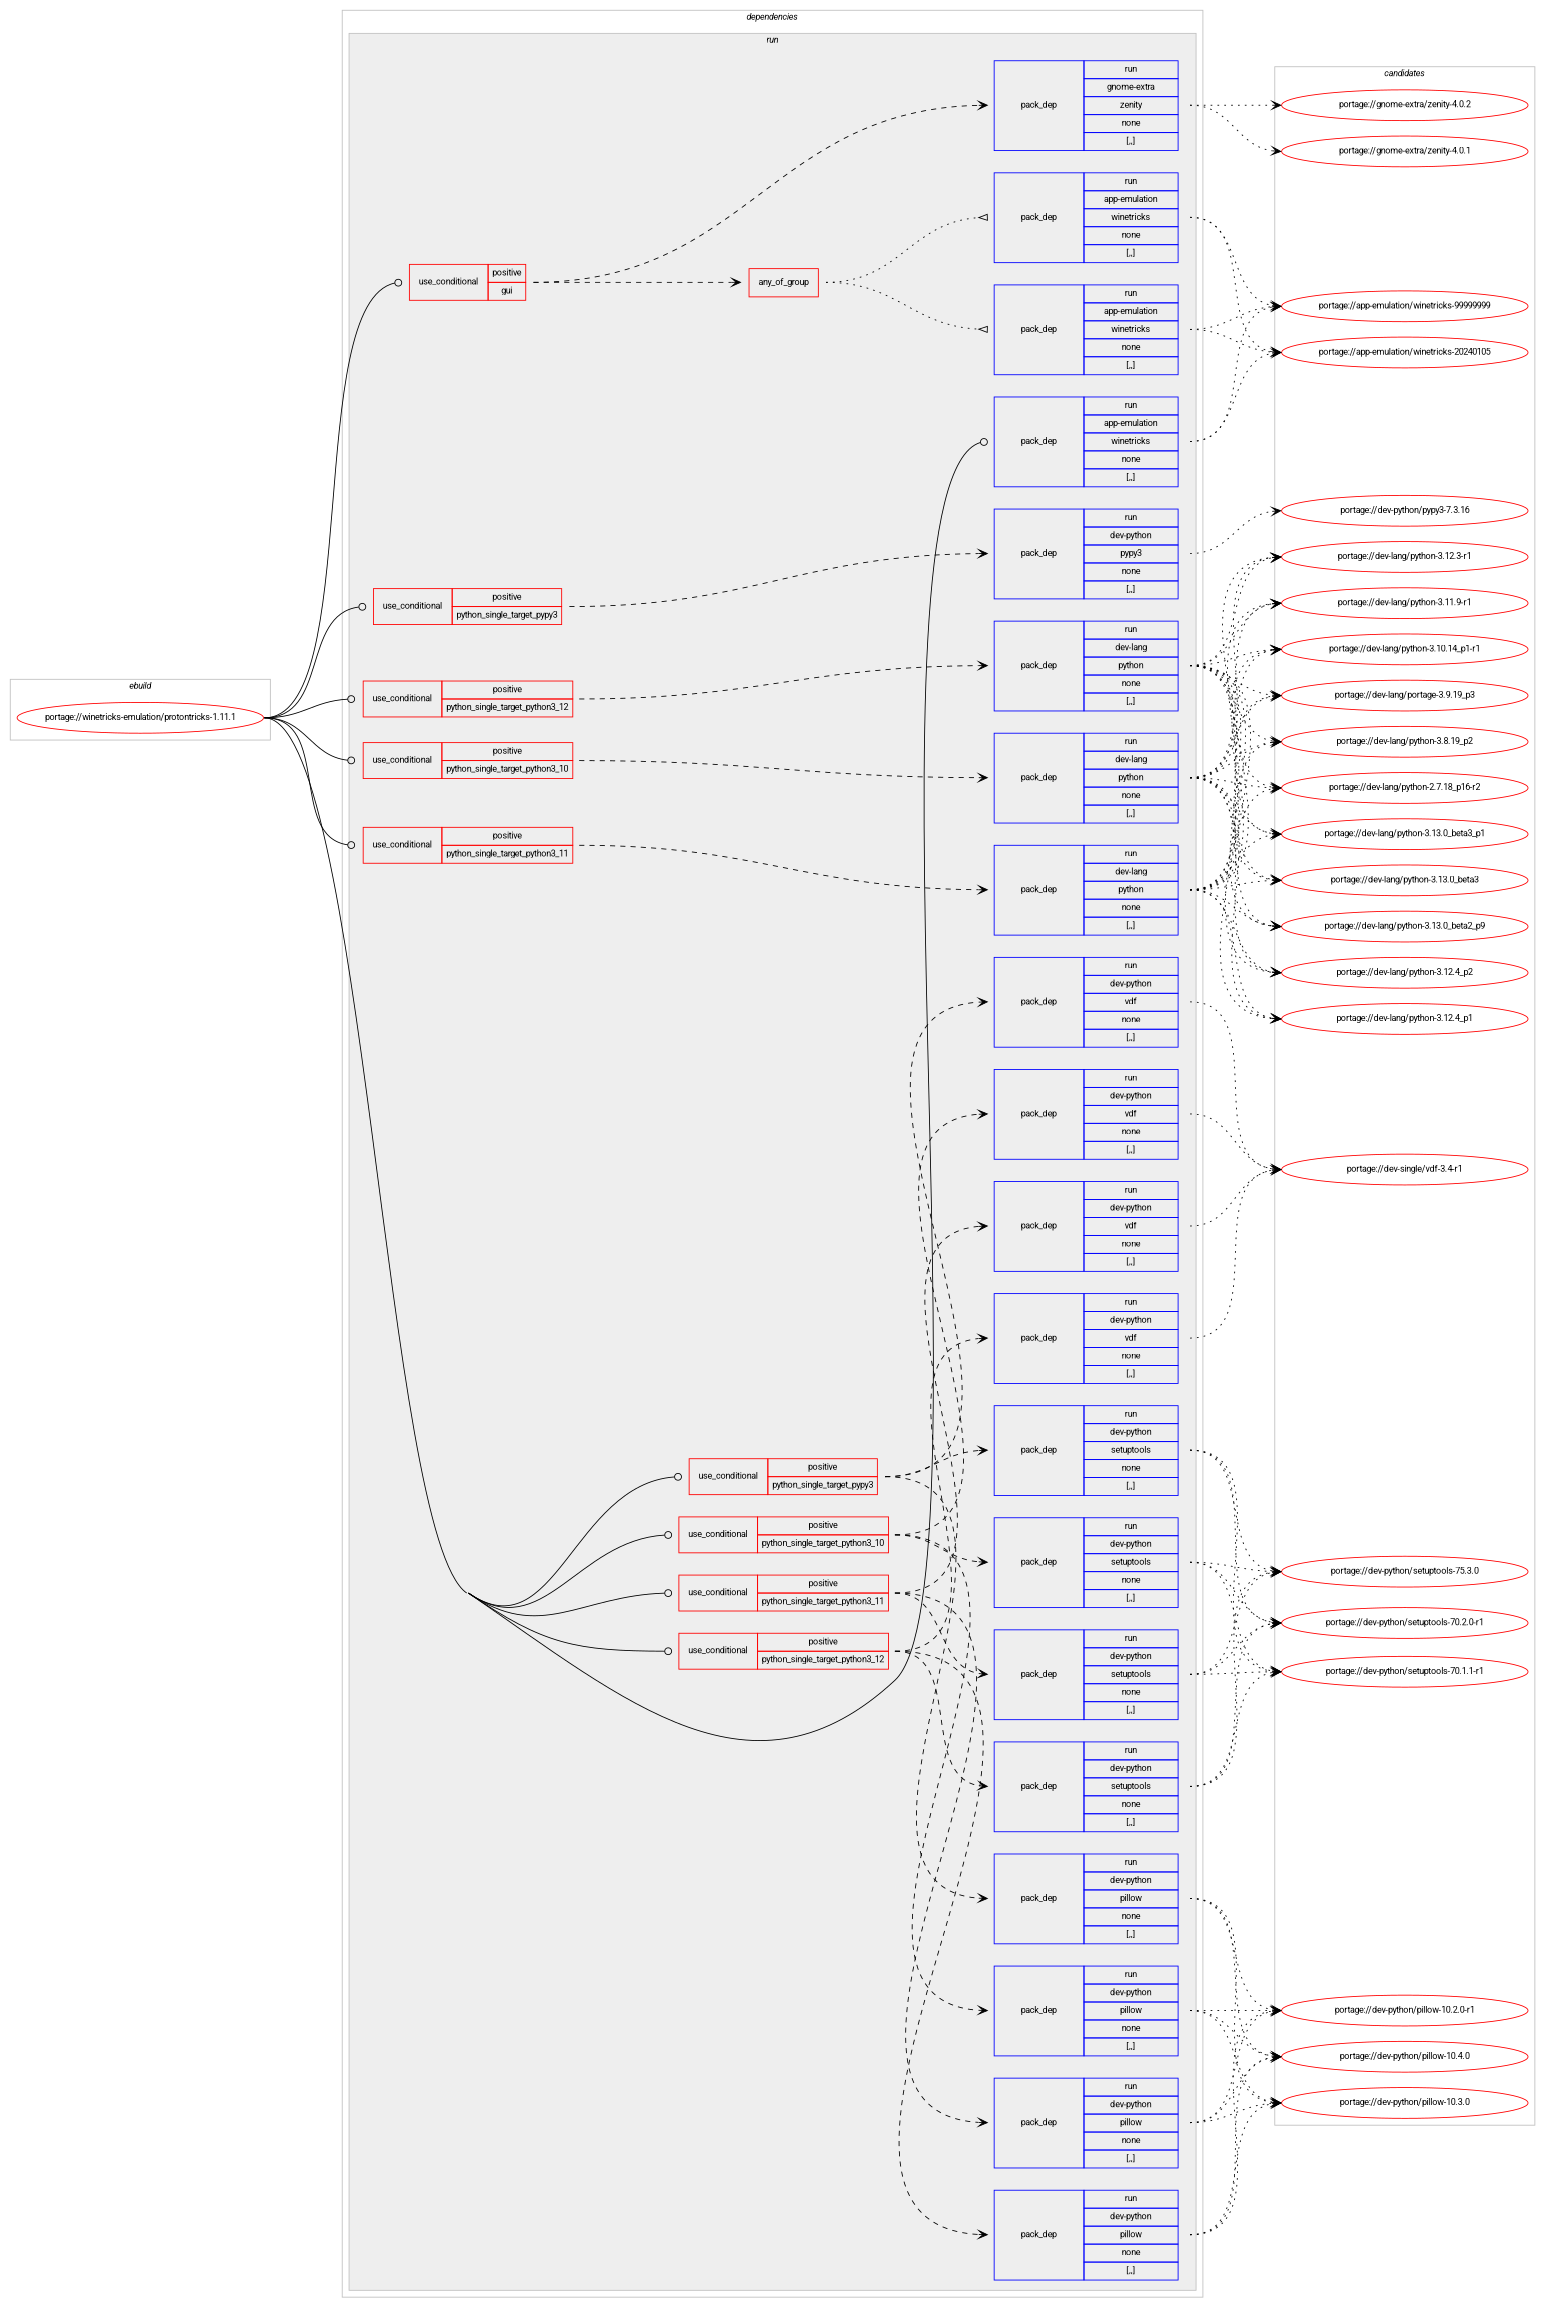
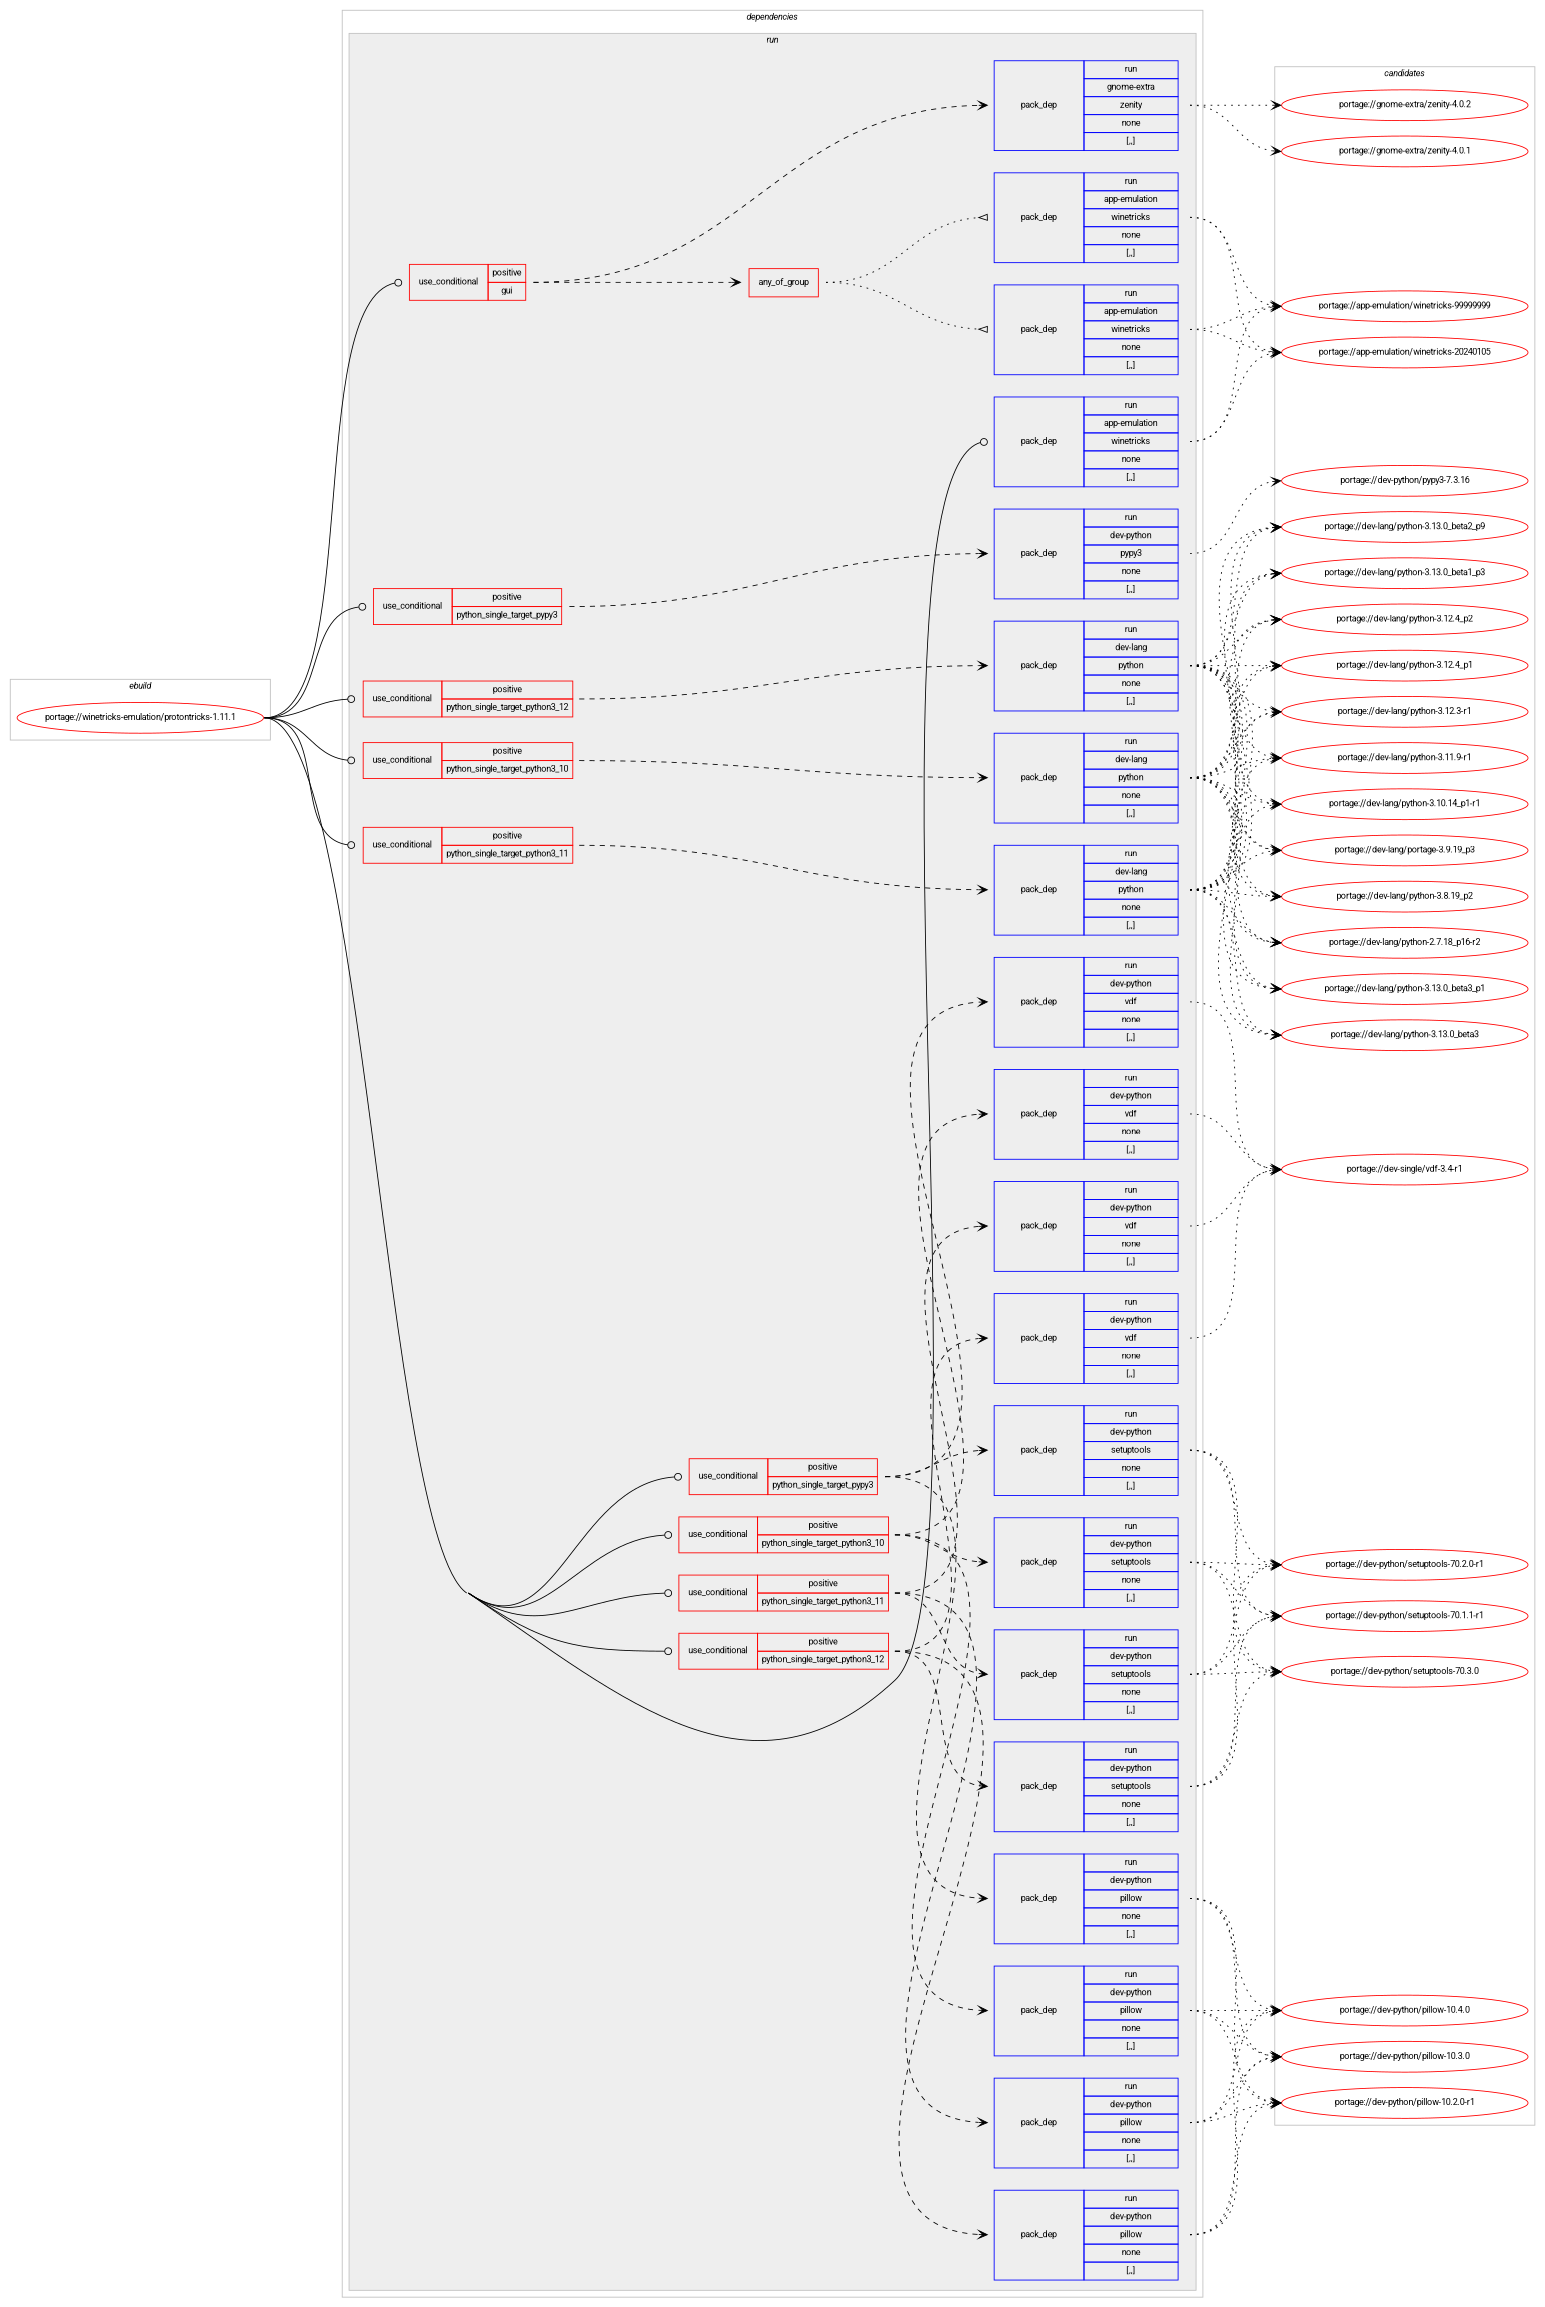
node "portage://dev-lang/python-3.13.0_beta1_p3": added
node "portage://dev-python/setuptools-75.3.0": label "portage://dev-python/setuptools-75.3.0" -> "portage://dev-python/setuptools-70.3.0"
